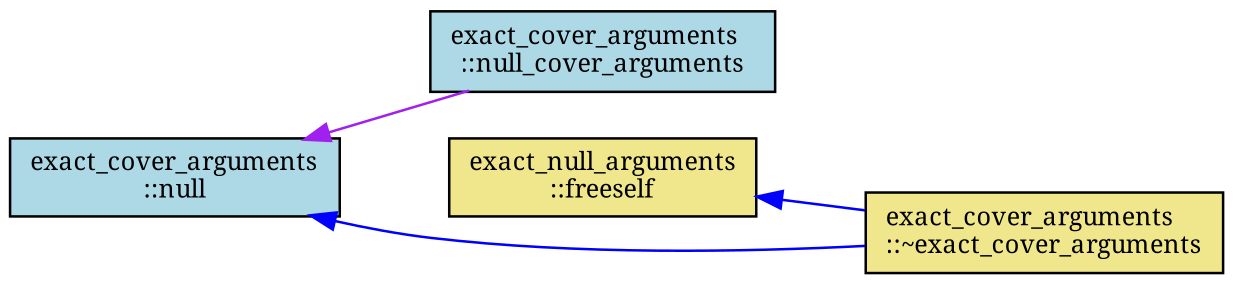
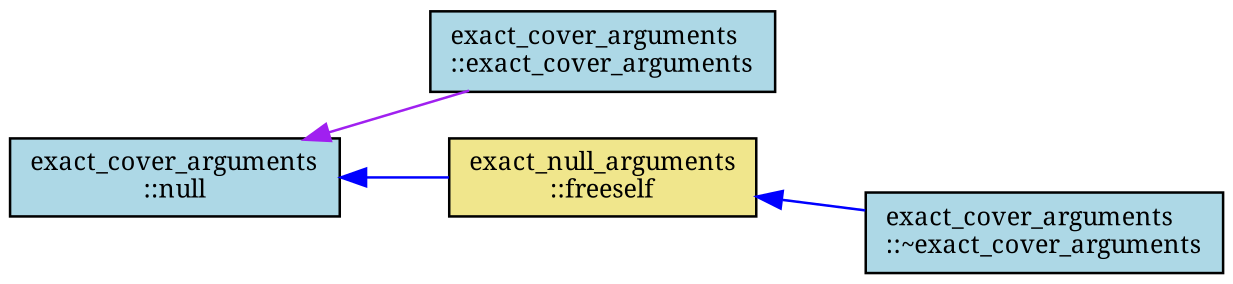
node "exact_cover_arguments ::null_cover_arguments": label "exact_cover_arguments ::null_cover_arguments" -> "exact_cover_arguments ::exact_cover_arguments"
node "exact_cover_arguments ::~exact_cover_arguments": fillcolor khaki -> lightblue
edge "exact_cover_arguments ::~exact_cover_arguments" -> "exact_cover_arguments ::null": now "exact_null_arguments ::freeself" -> "exact_cover_arguments ::null"
